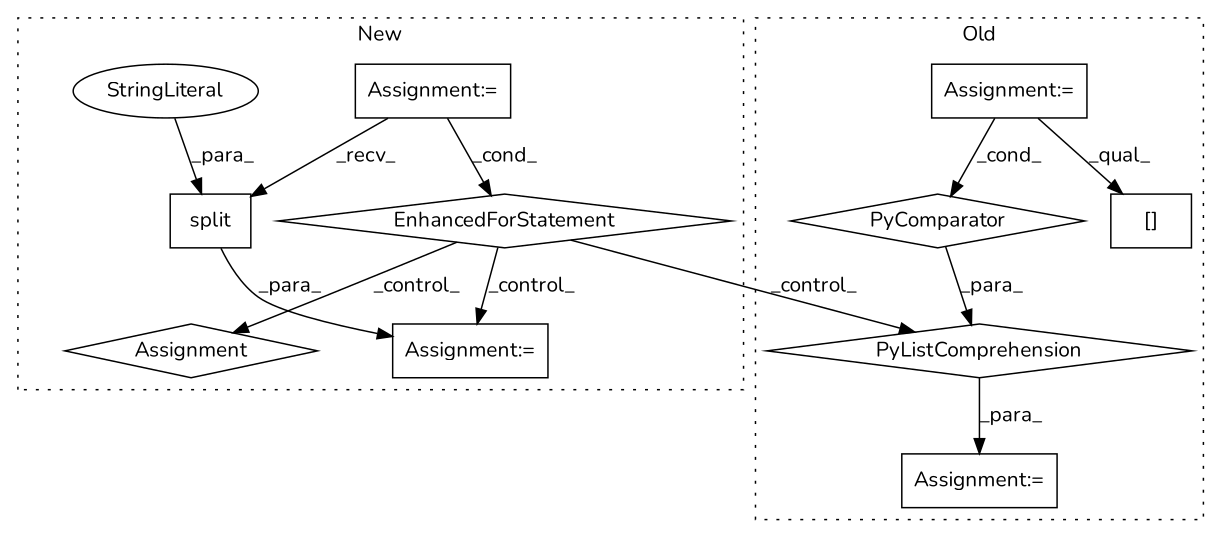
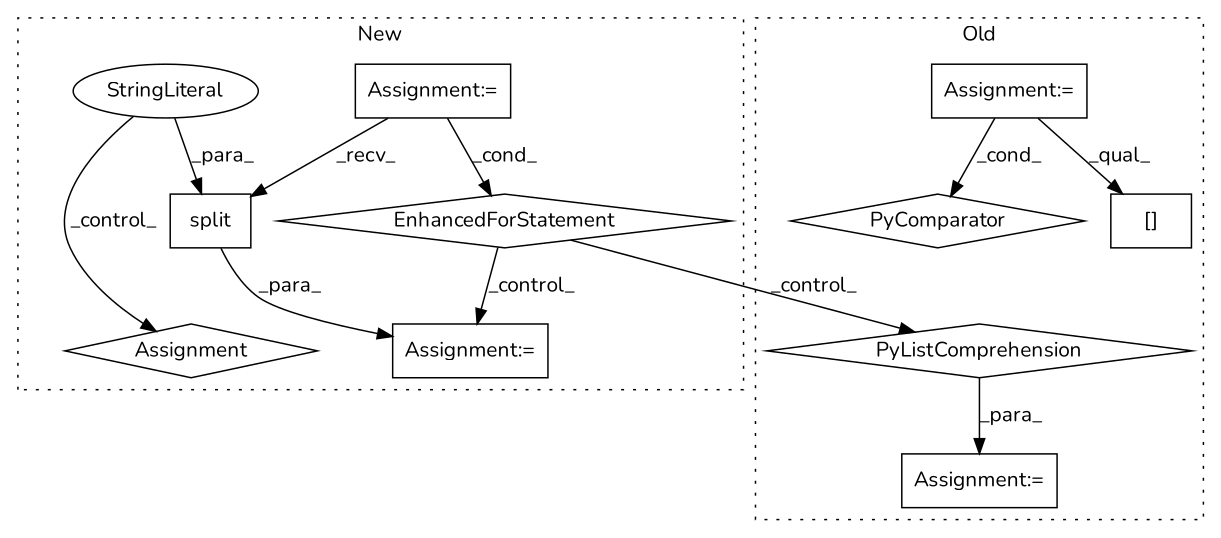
edge "PyComparator" -> "PyListComprehension": removed, label "_para_"
edge "EnhancedForStatement" -> "Assignment": now "StringLiteral" -> "Assignment"
